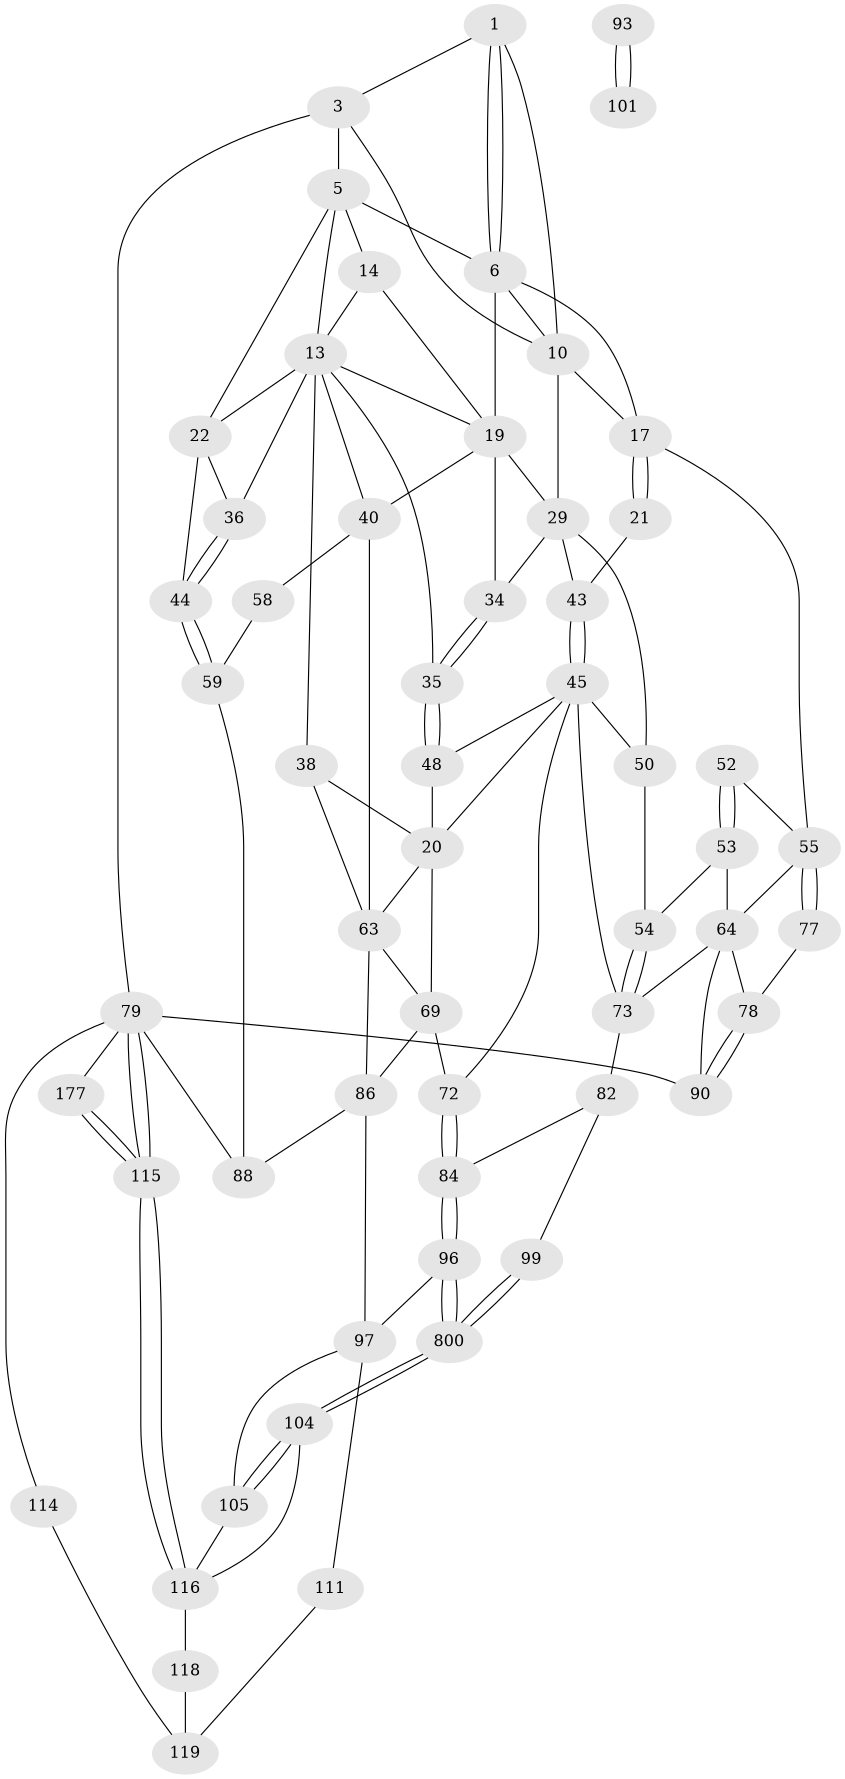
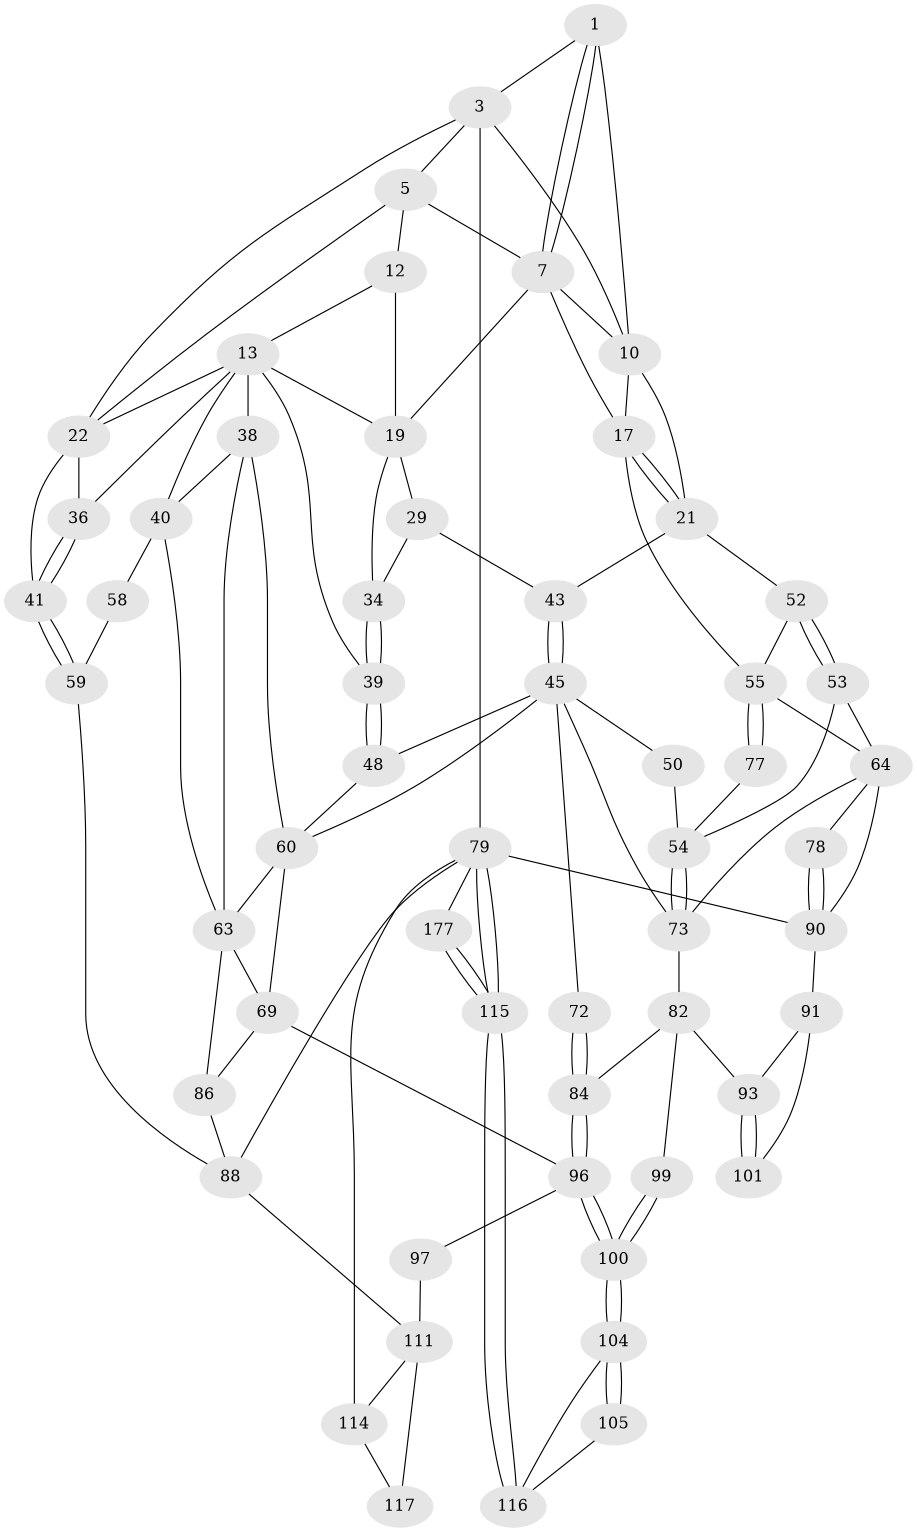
edge "3" -- "22": added
edge "5" -- "13": removed
node "14": label "14" -> "12"
node "6": label "6" -> "7"
edge "10" -- "29": now "10" -- "21"
edge "19" -- "40": now "38" -- "40"
edge "21" -- "52": added
node "44": label "44" -> "41"
edge "29" -- "50": removed
node "35": label "35" -> "39"
node "20": label "20" -> "60"
edge "77" -- "78": now "77" -- "54"
node "91": added
edge "69" -- "72": now "69" -- "96"
edge "82" -- "93": added
edge "86" -- "97": removed
edge "88" -- "111": added
node "800": label "800" -> "100"
edge "111" -- "114": added
edge "97" -- "105": removed
node "118": removed
node "119": label "119" -> "117"
